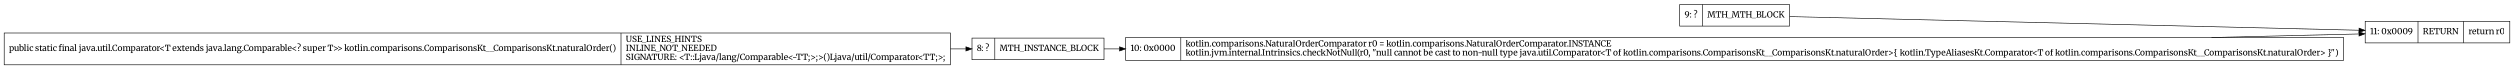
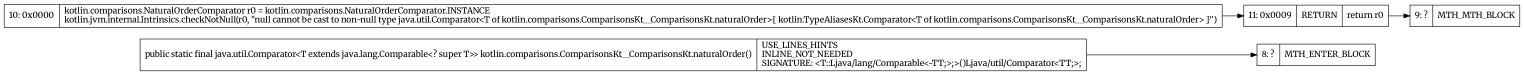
edge "9: ?" -> "11: 0x0009": reversed
node "8: ?": text "MTH_INSTANCE_BLOCK" -> "MTH_ENTER_BLOCK"
edge "8: ?" -> "10: 0x0000": removed
